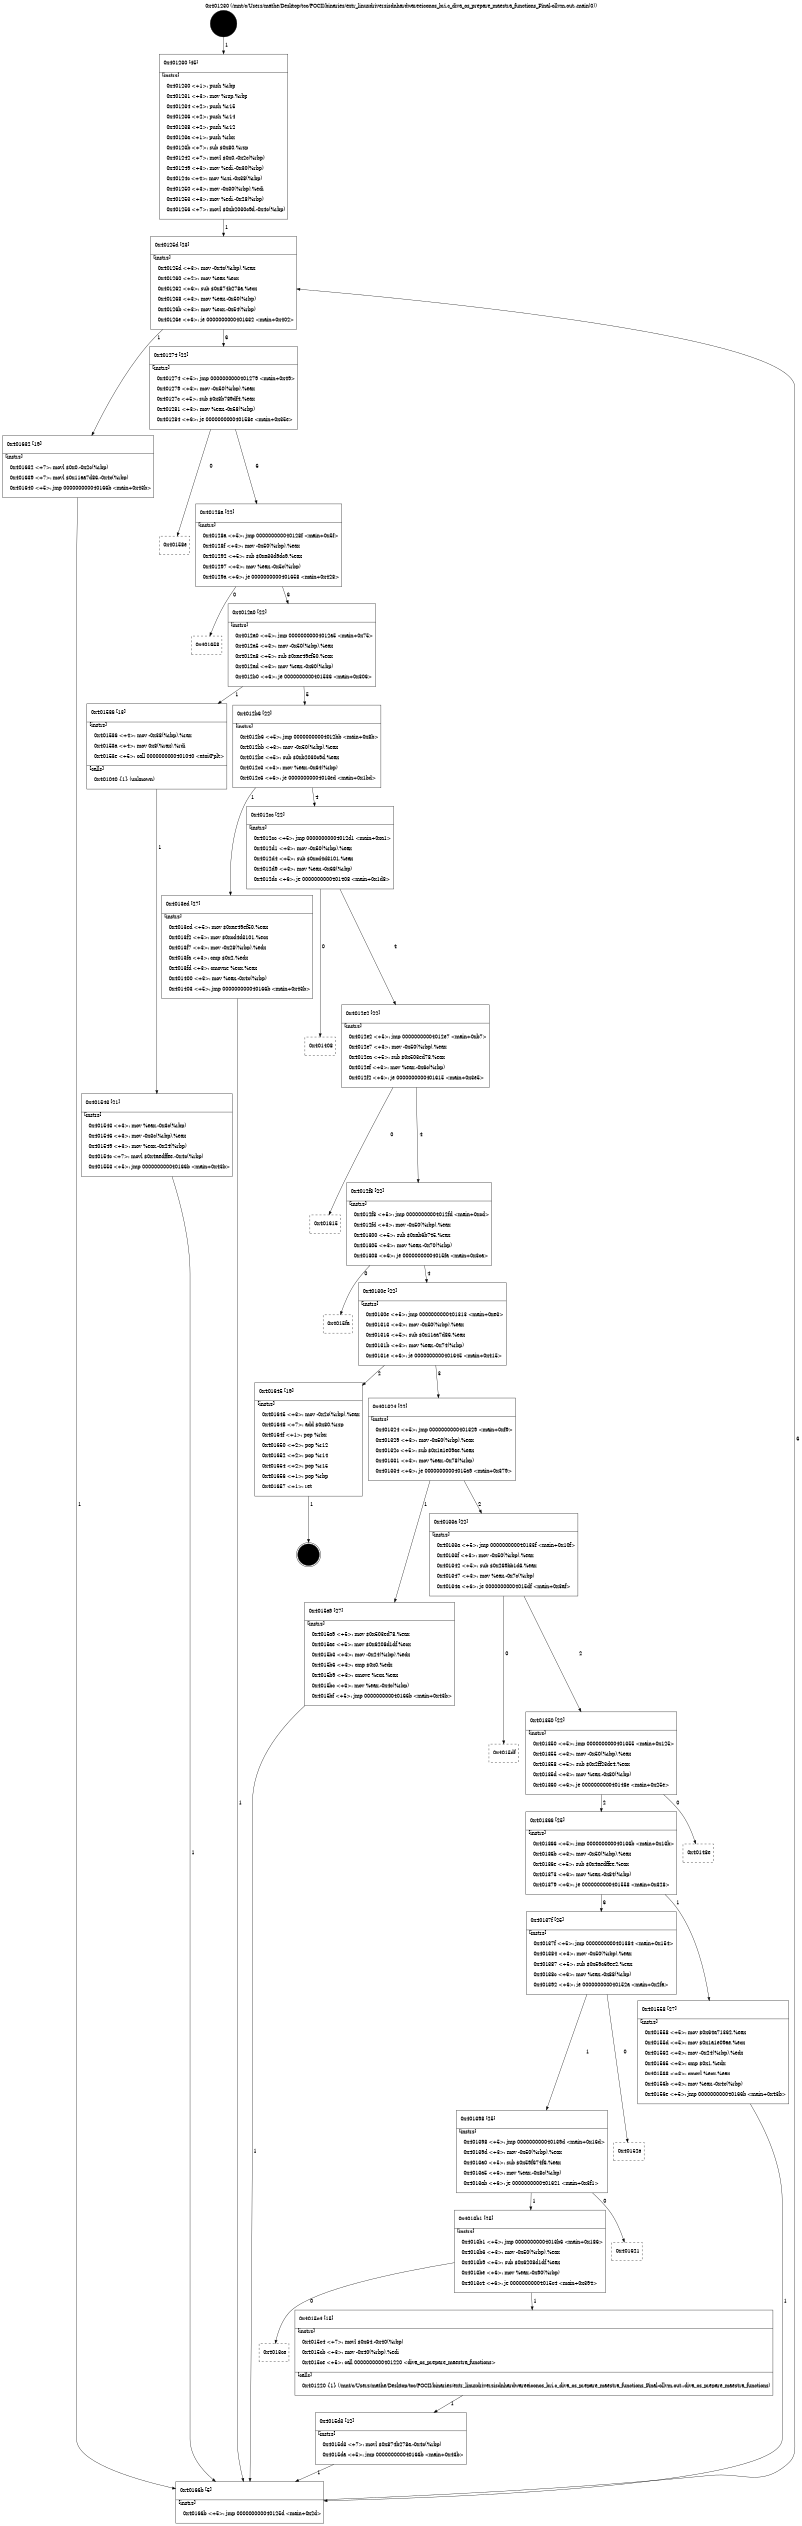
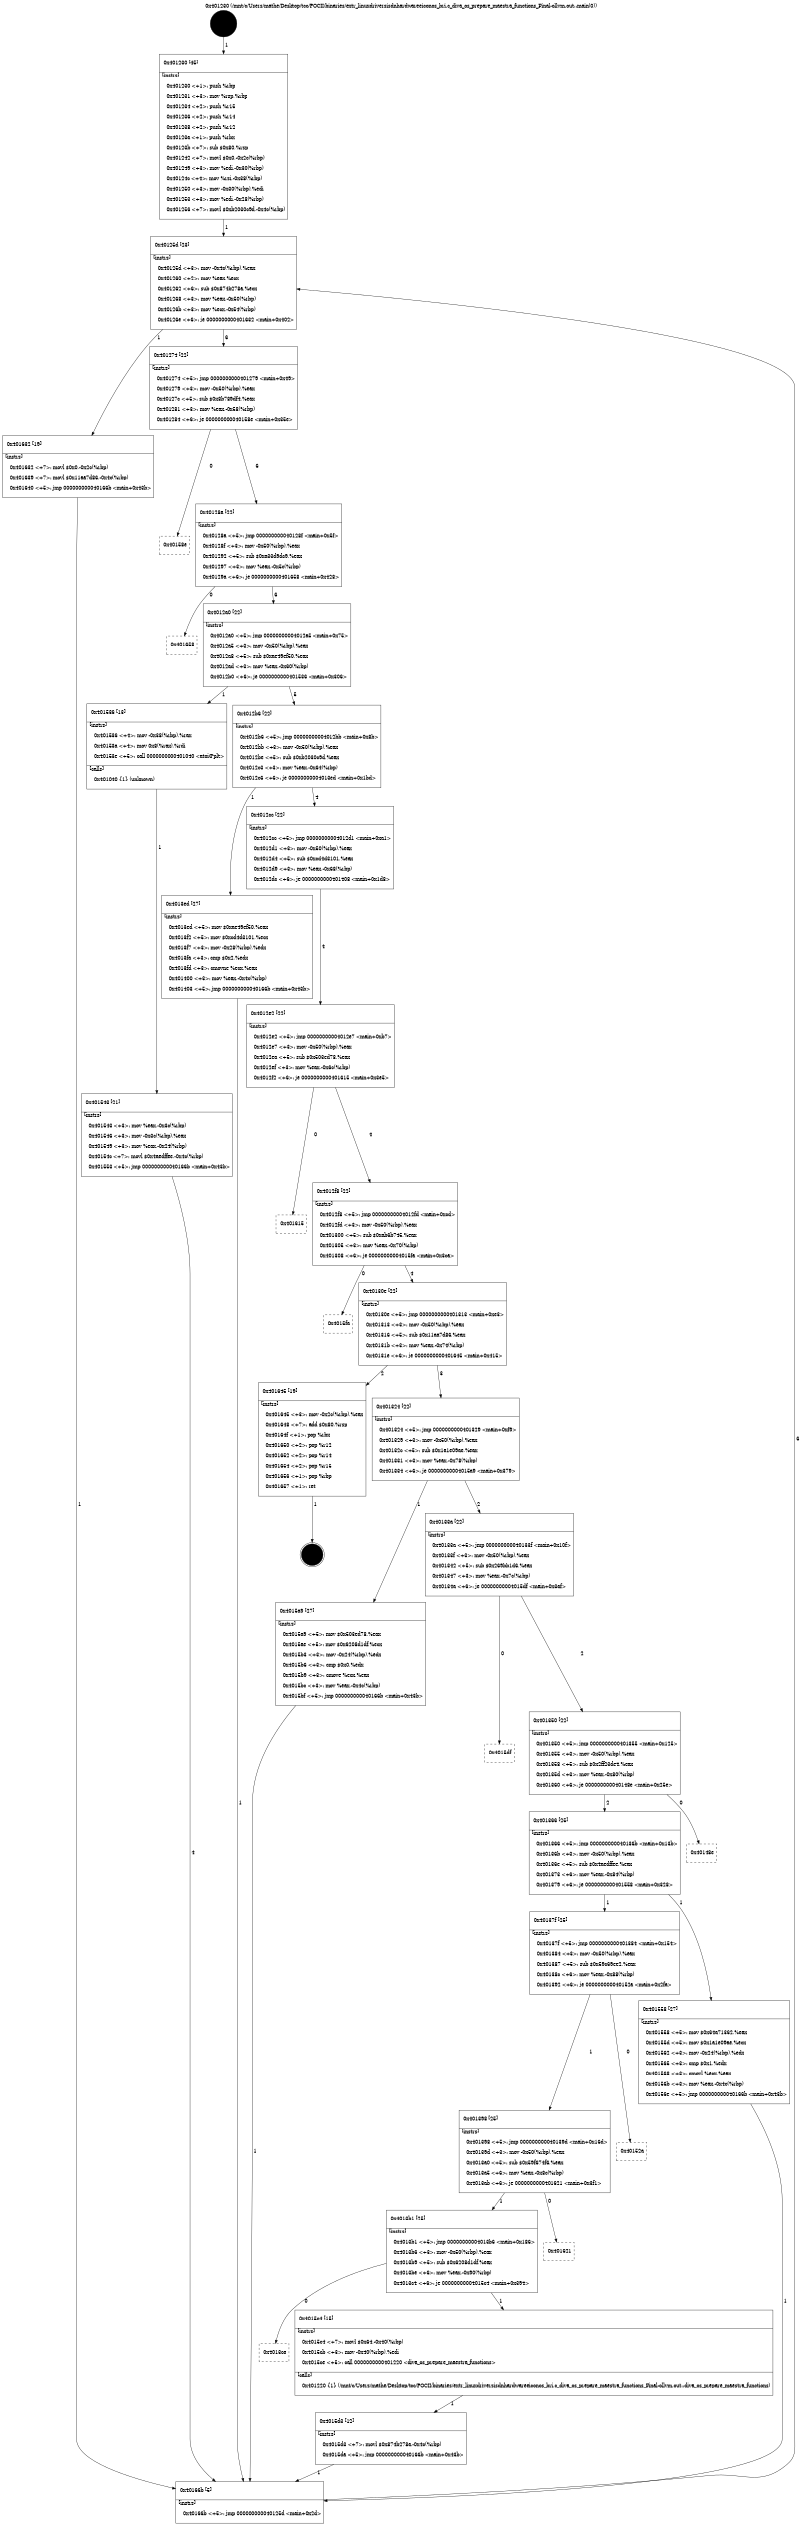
node "0x401408": removed
edge "0x401543 [21]" -> "0x40166b [5]": label " 1" -> " 4"
edge "0x401366 [25]" -> "0x40137f [25]": label " 6" -> " 1"
